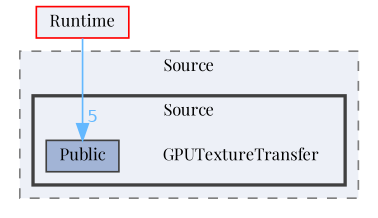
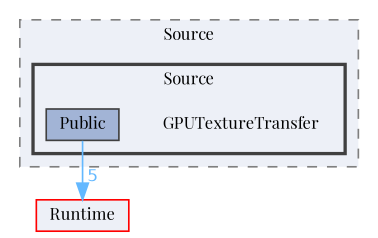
edge "Runtime" -> "Public": reversed
